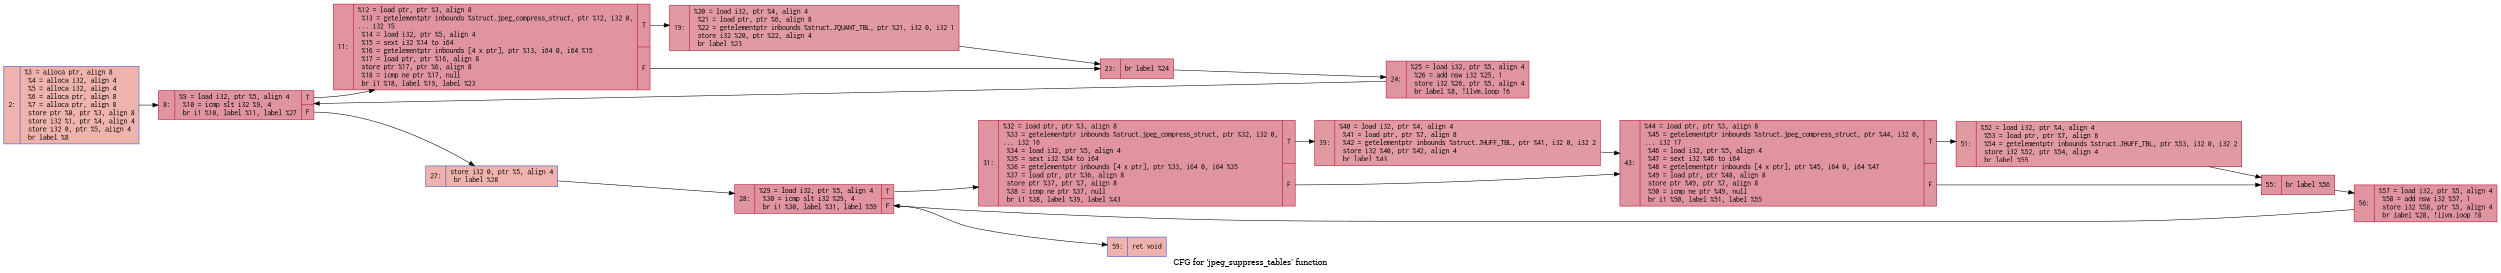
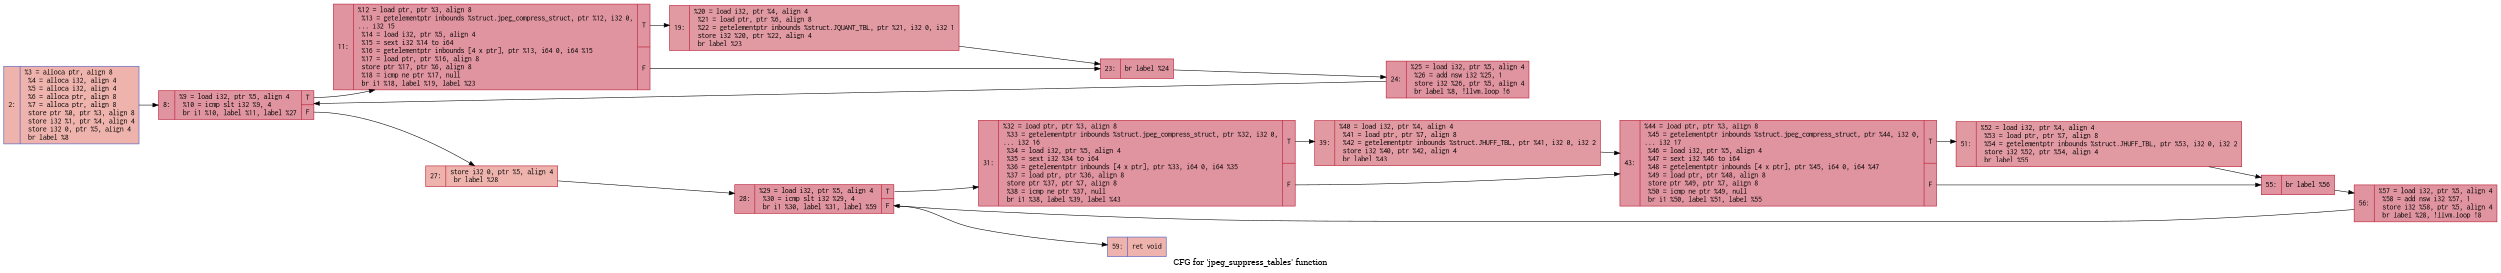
node "27:": color #3d50c3ff -> #b70d28ff
